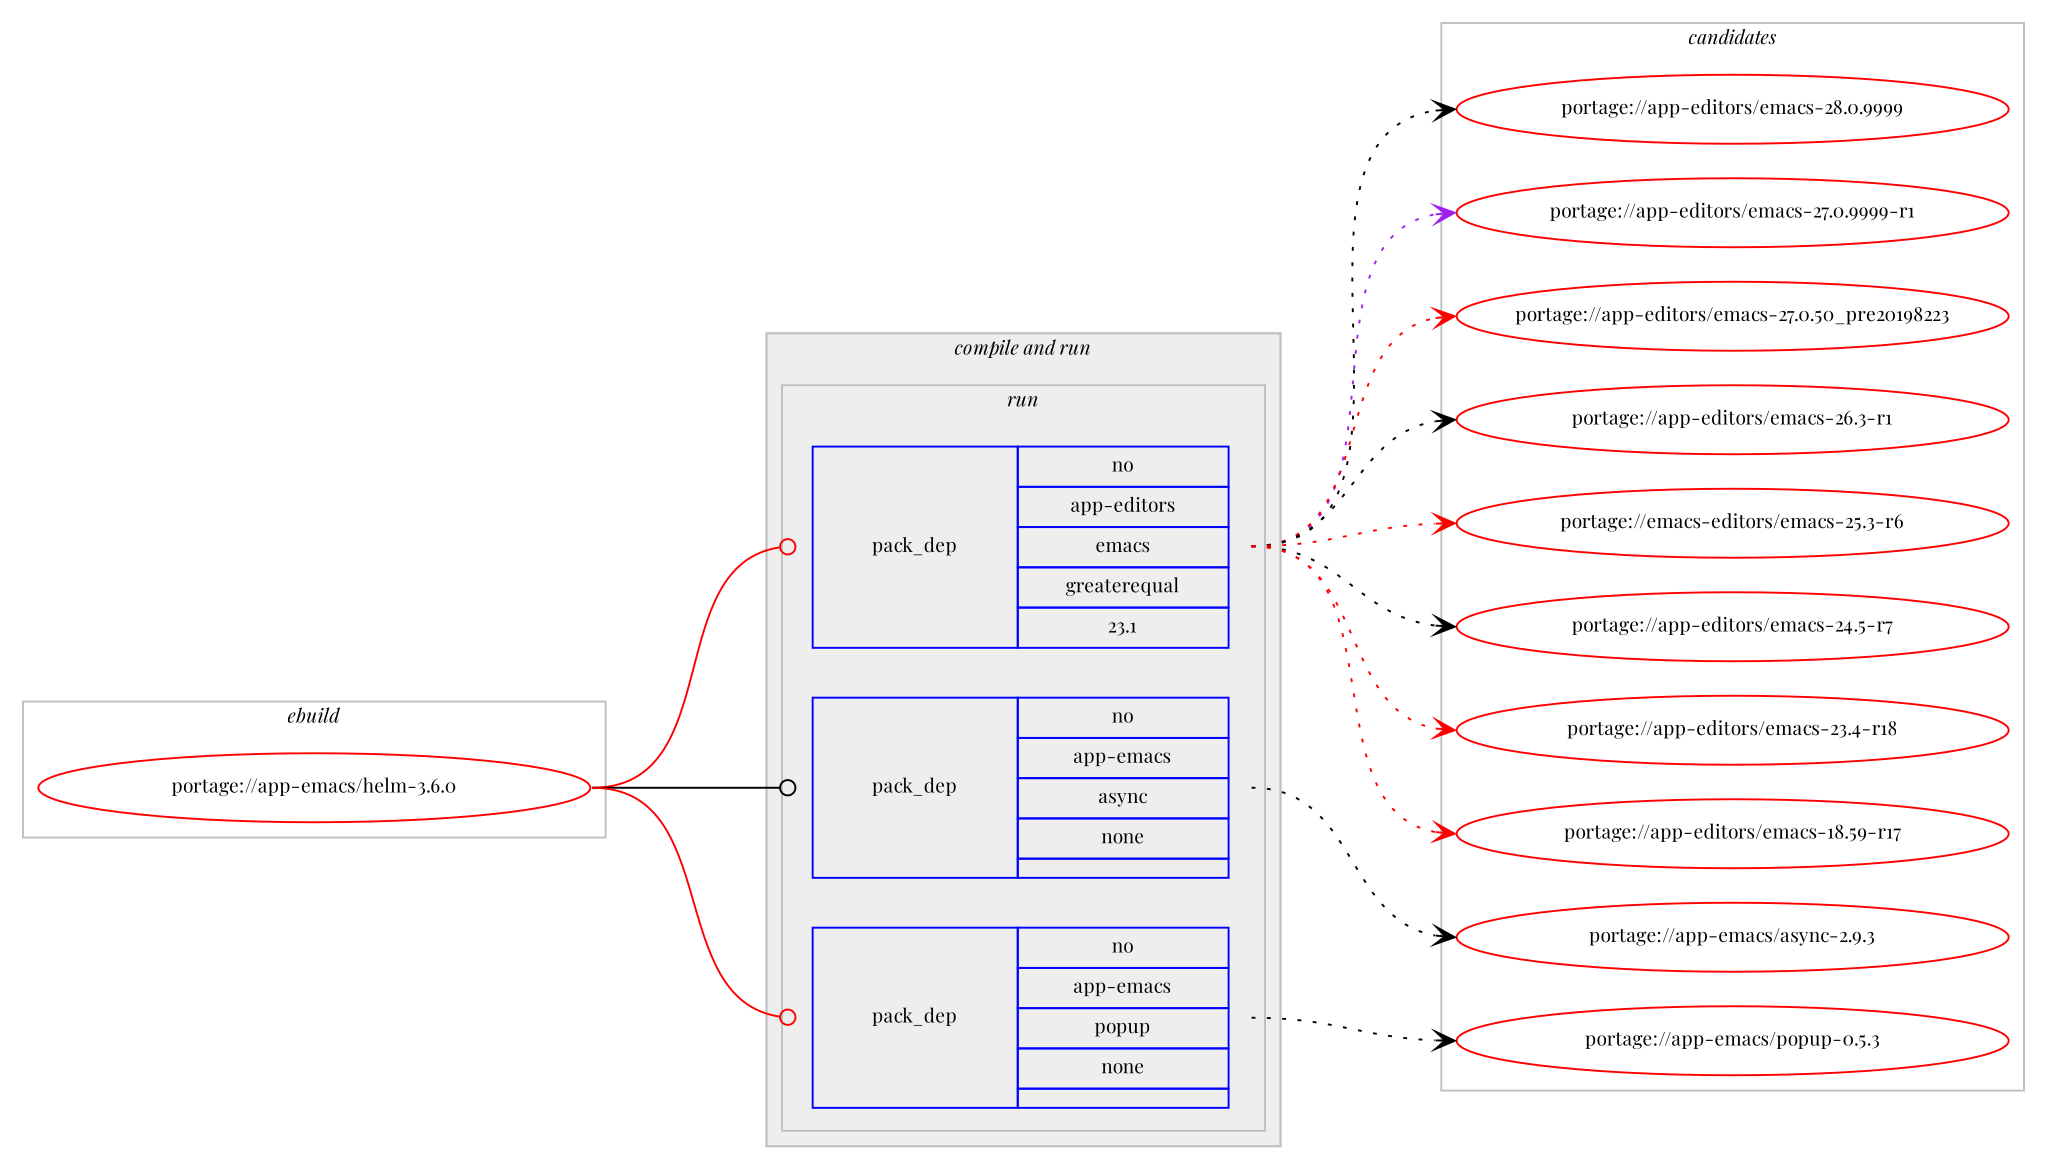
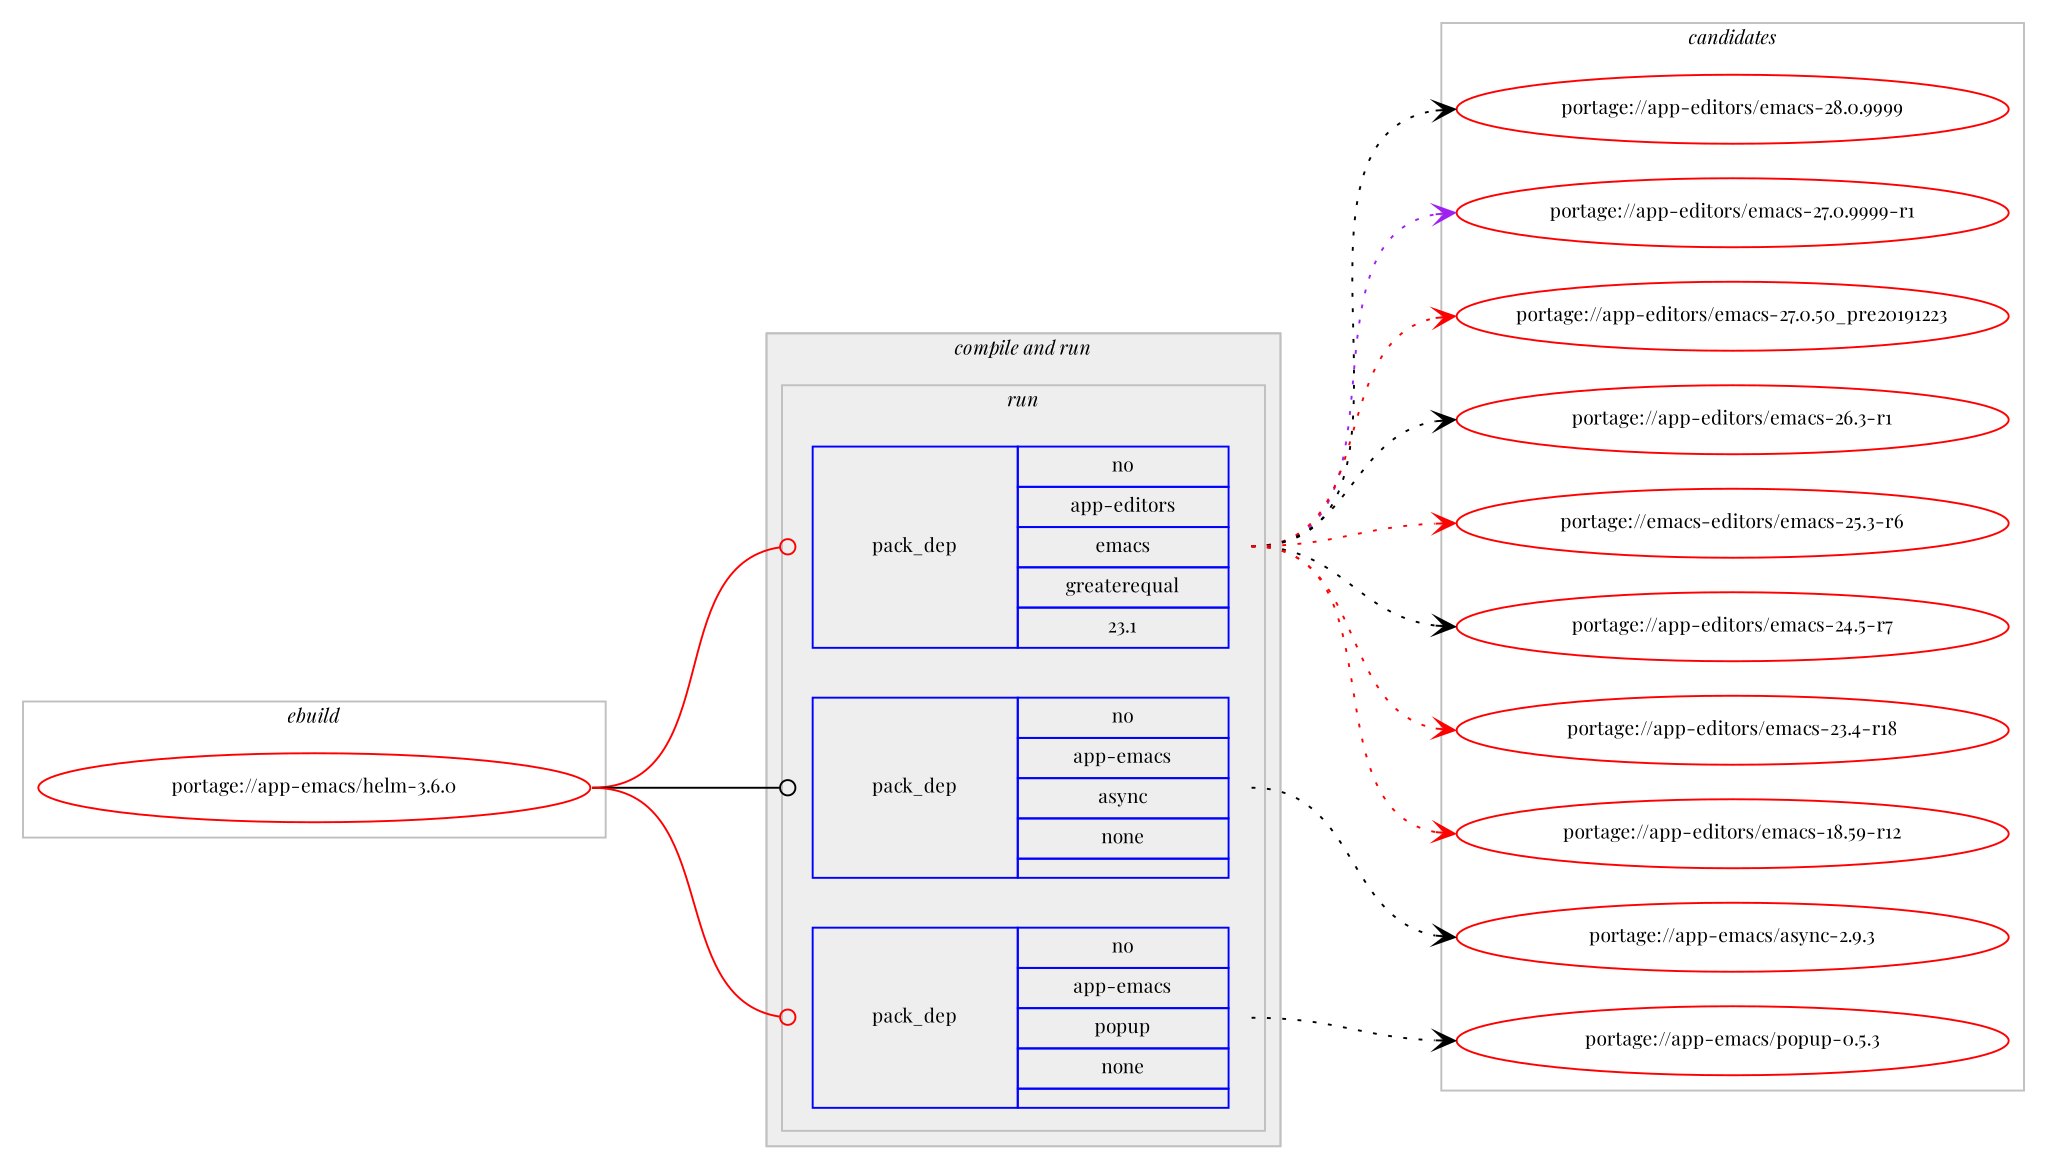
node "portage://app-editors/emacs-27.0.50_pre20198223": label "portage://app-editors/emacs-27.0.50_pre20198223" -> "portage://app-editors/emacs-27.0.50_pre20191223"
node "portage://app-editors/emacs-18.59-r17": label "portage://app-editors/emacs-18.59-r17" -> "portage://app-editors/emacs-18.59-r12"
